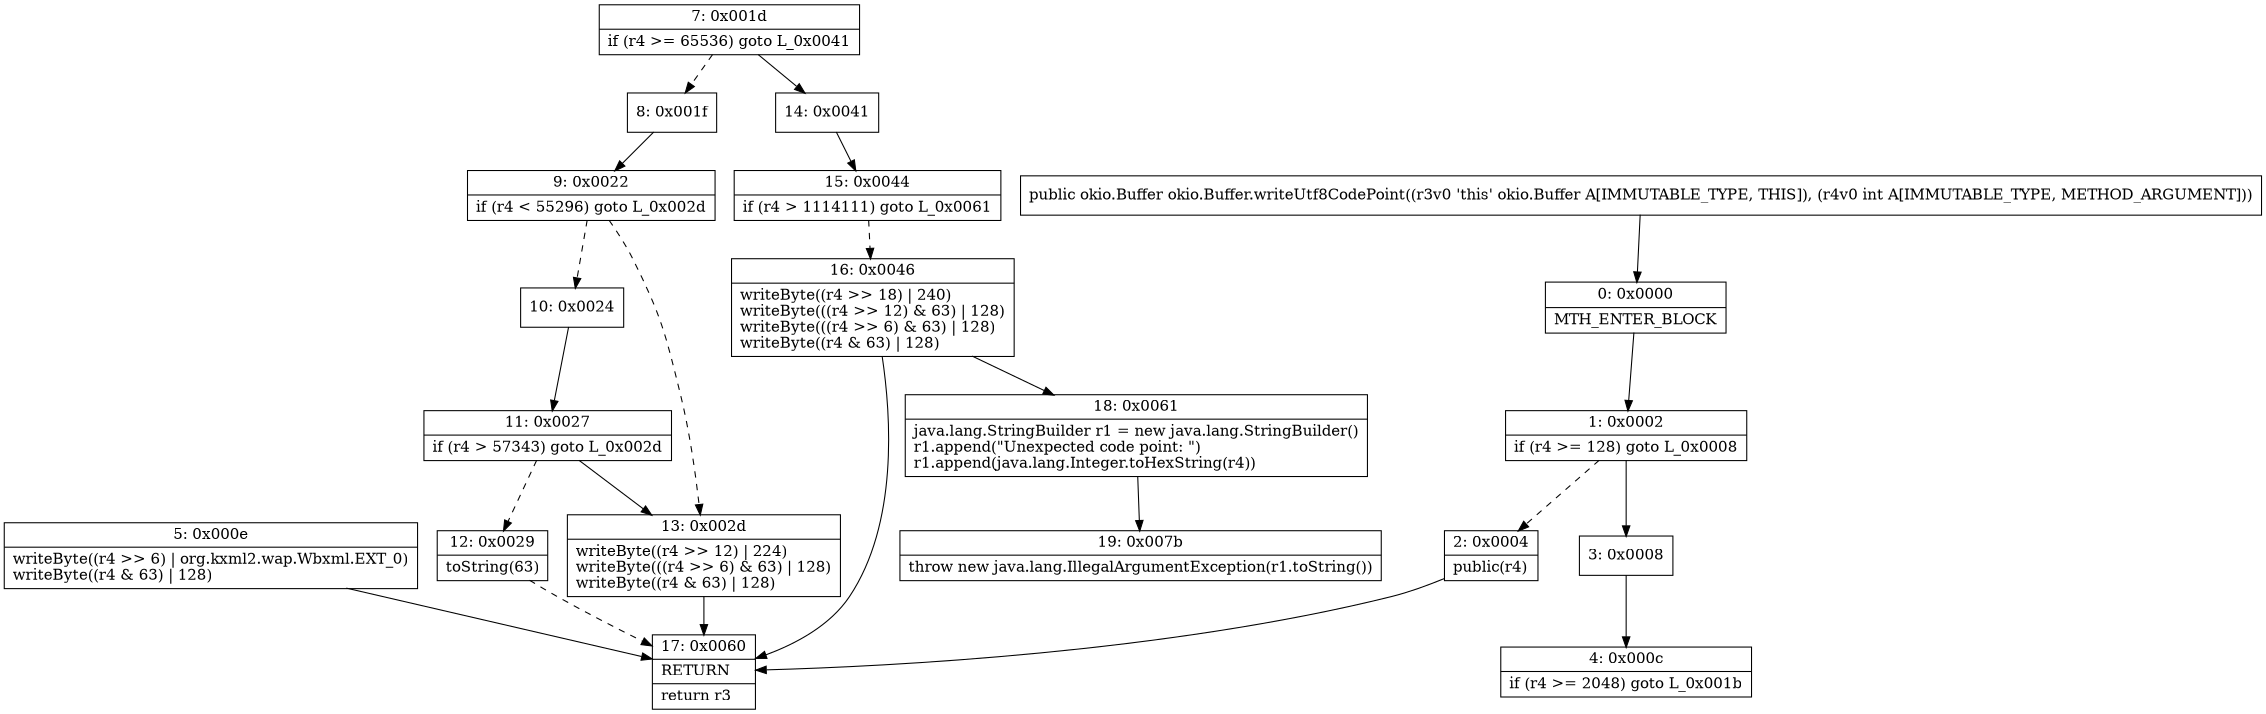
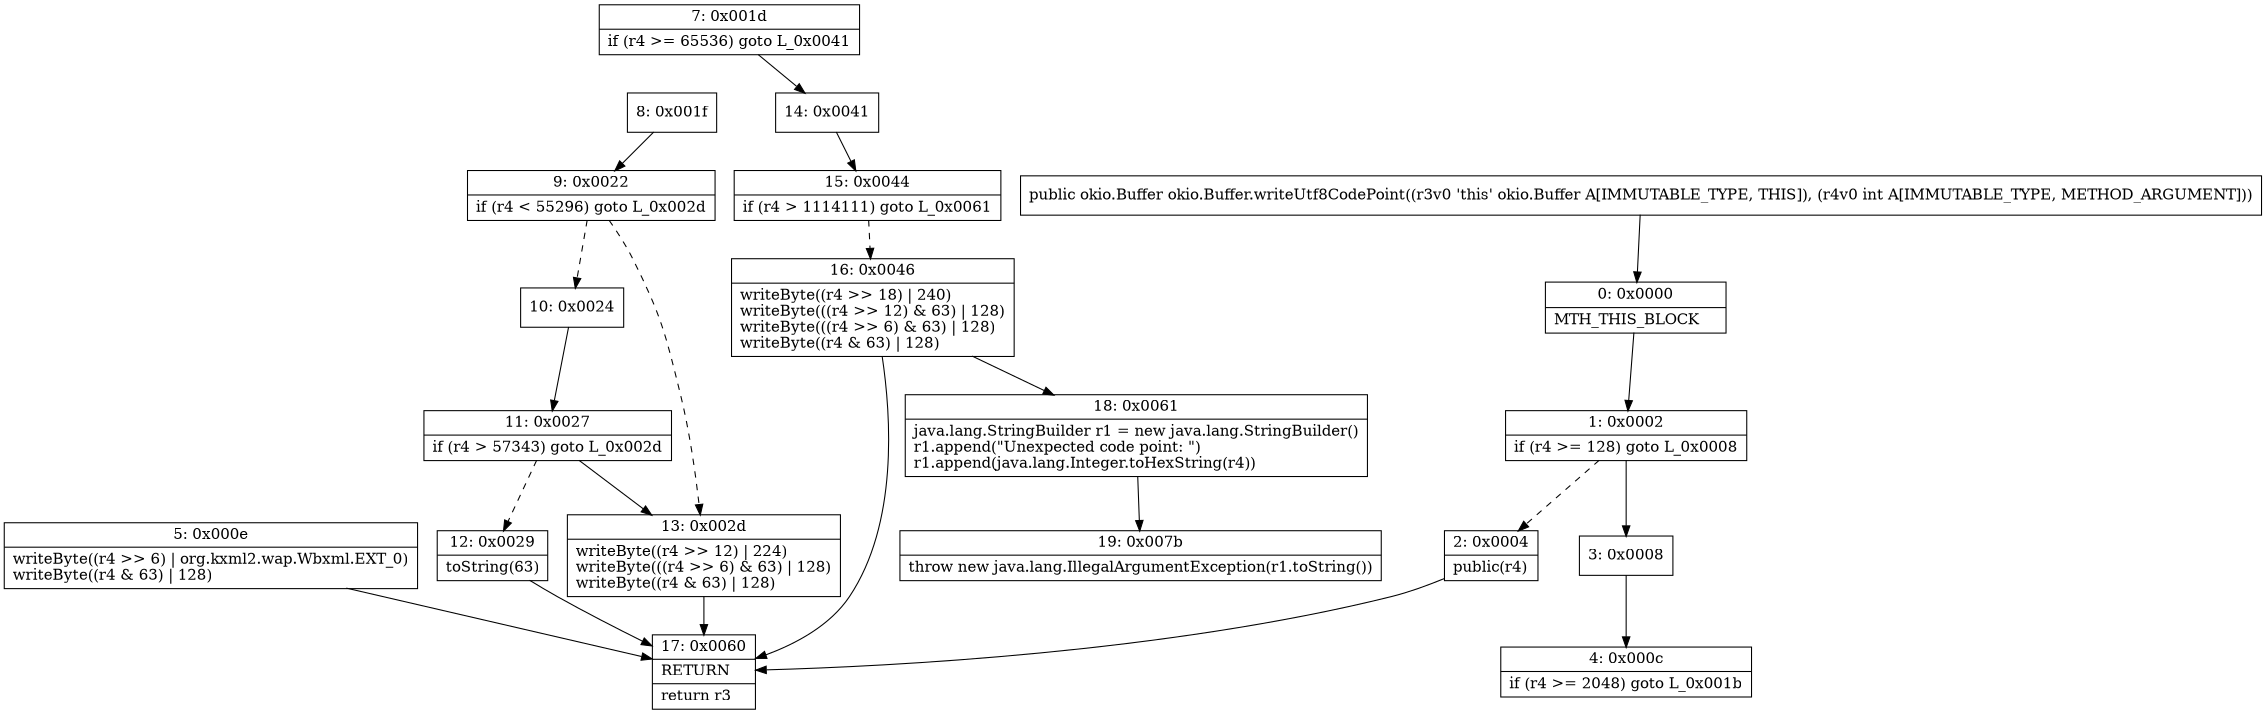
edge "7: 0x001d" -> "8: 0x001f": removed
node "0: 0x0000": text "MTH_ENTER_BLOCK" -> "MTH_THIS_BLOCK"
edge "12: 0x0029" -> "17: 0x0060": style dashed -> solid
